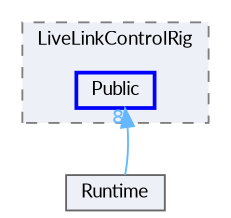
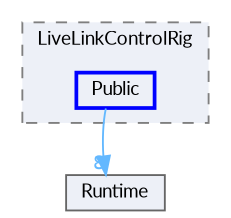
edge "Runtime" -> "Public": reversed
